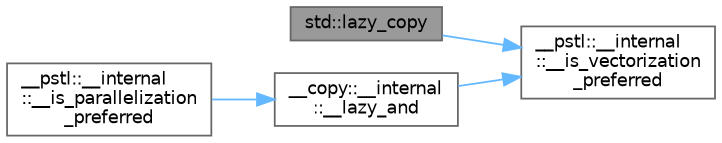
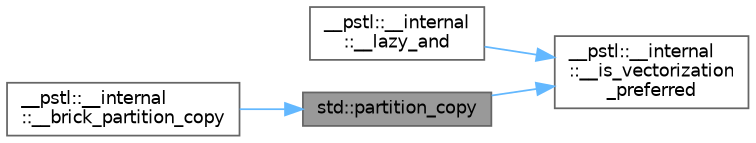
node "std::lazy_copy": label "std::lazy_copy" -> "std::partition_copy"
node "__pstl::__internal ::__is_parallelization _preferred": removed
node "__copy::__internal ::__lazy_and": label "__copy::__internal ::__lazy_and" -> "__pstl::__internal ::__lazy_and"
node "__pstl::__internal ::__brick_partition_copy": added
